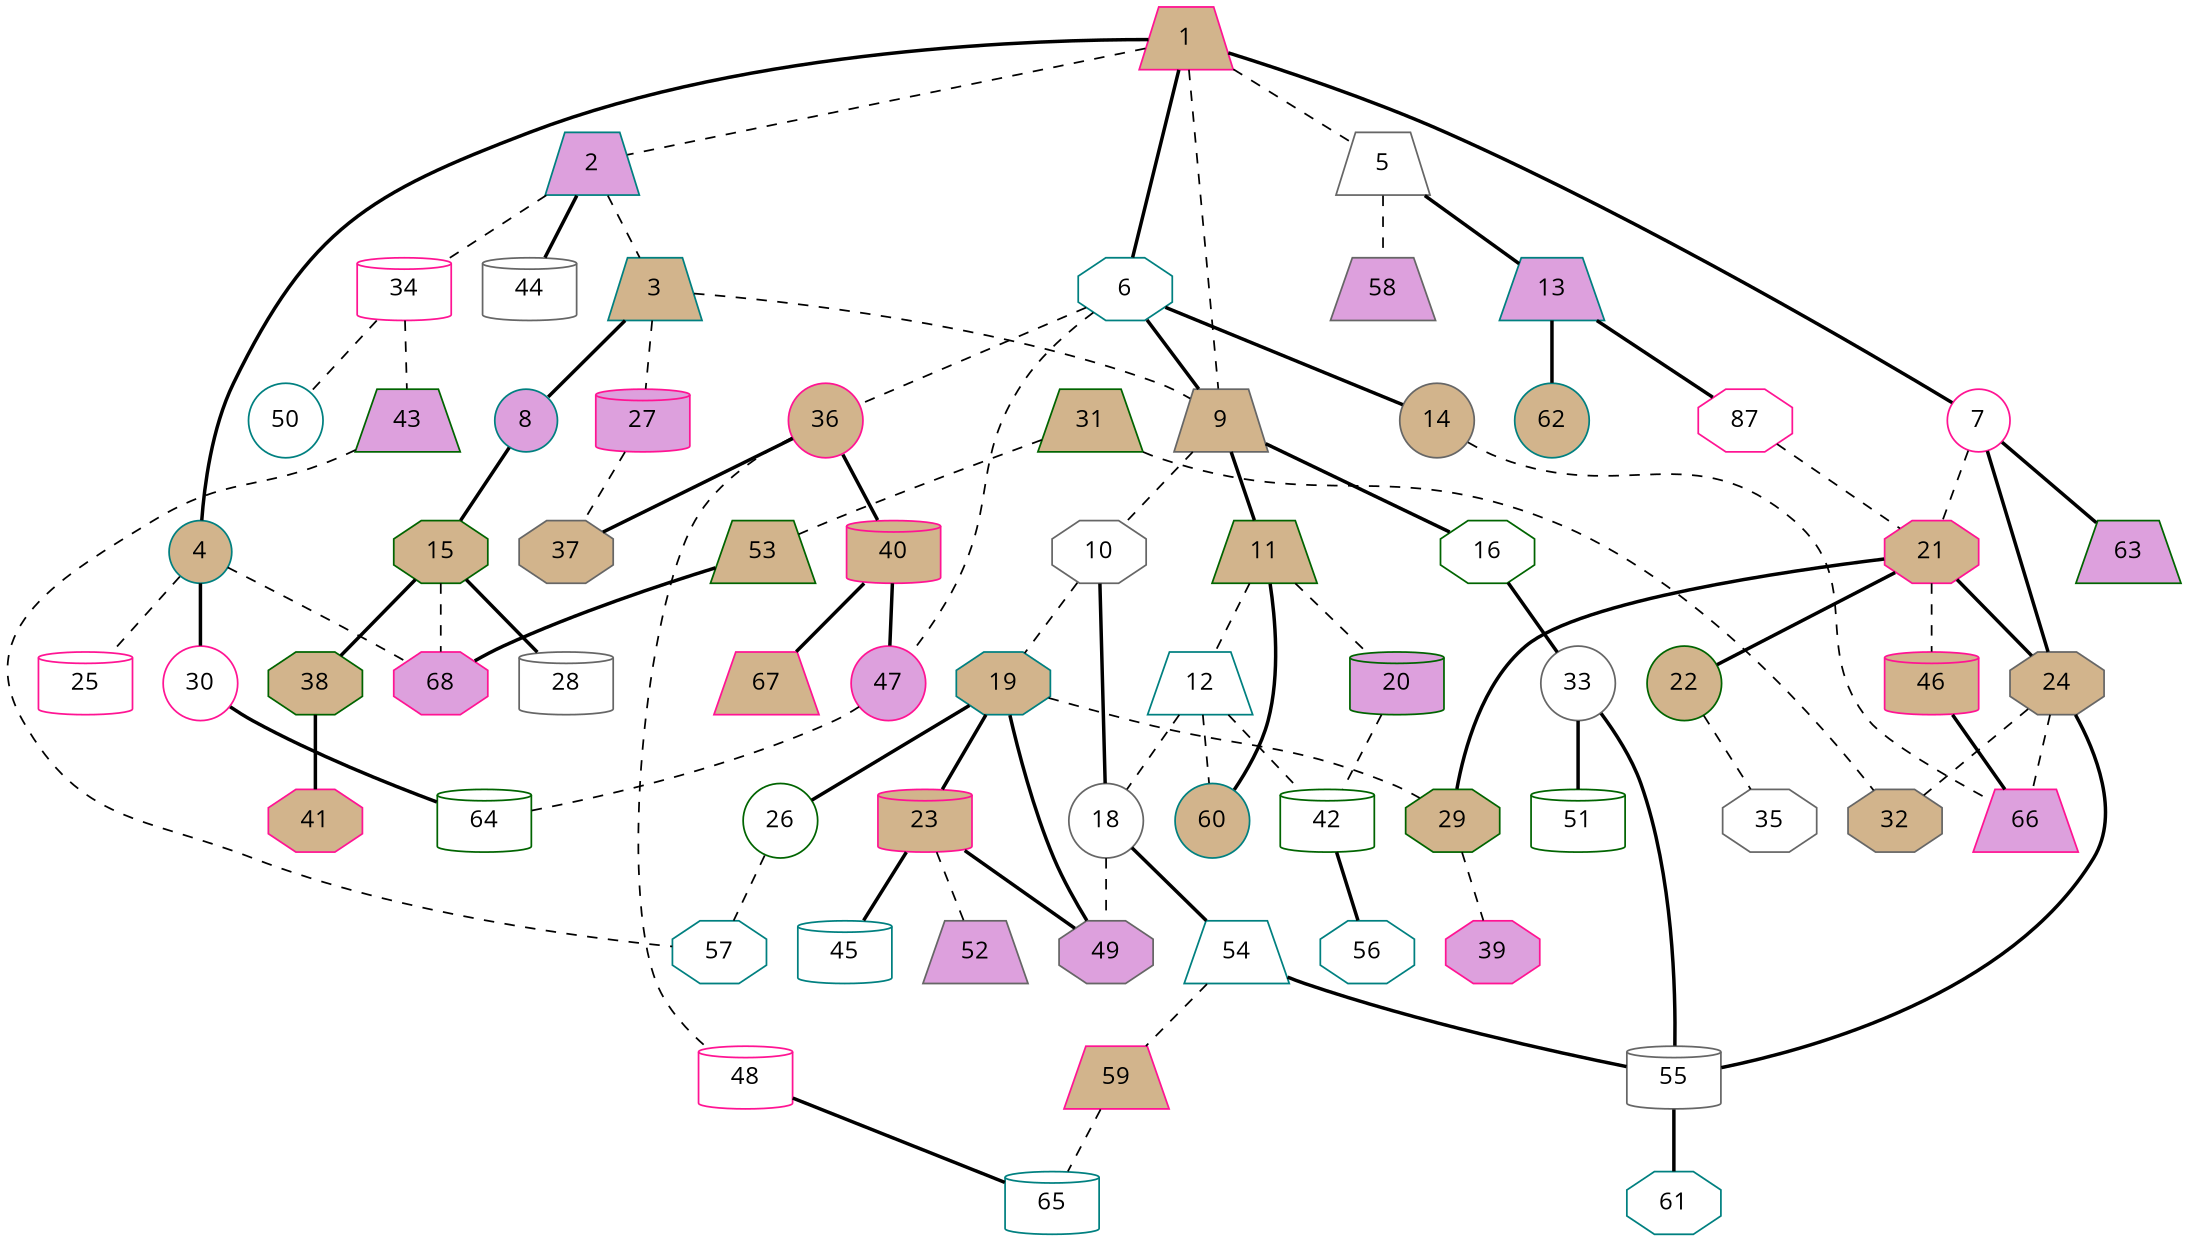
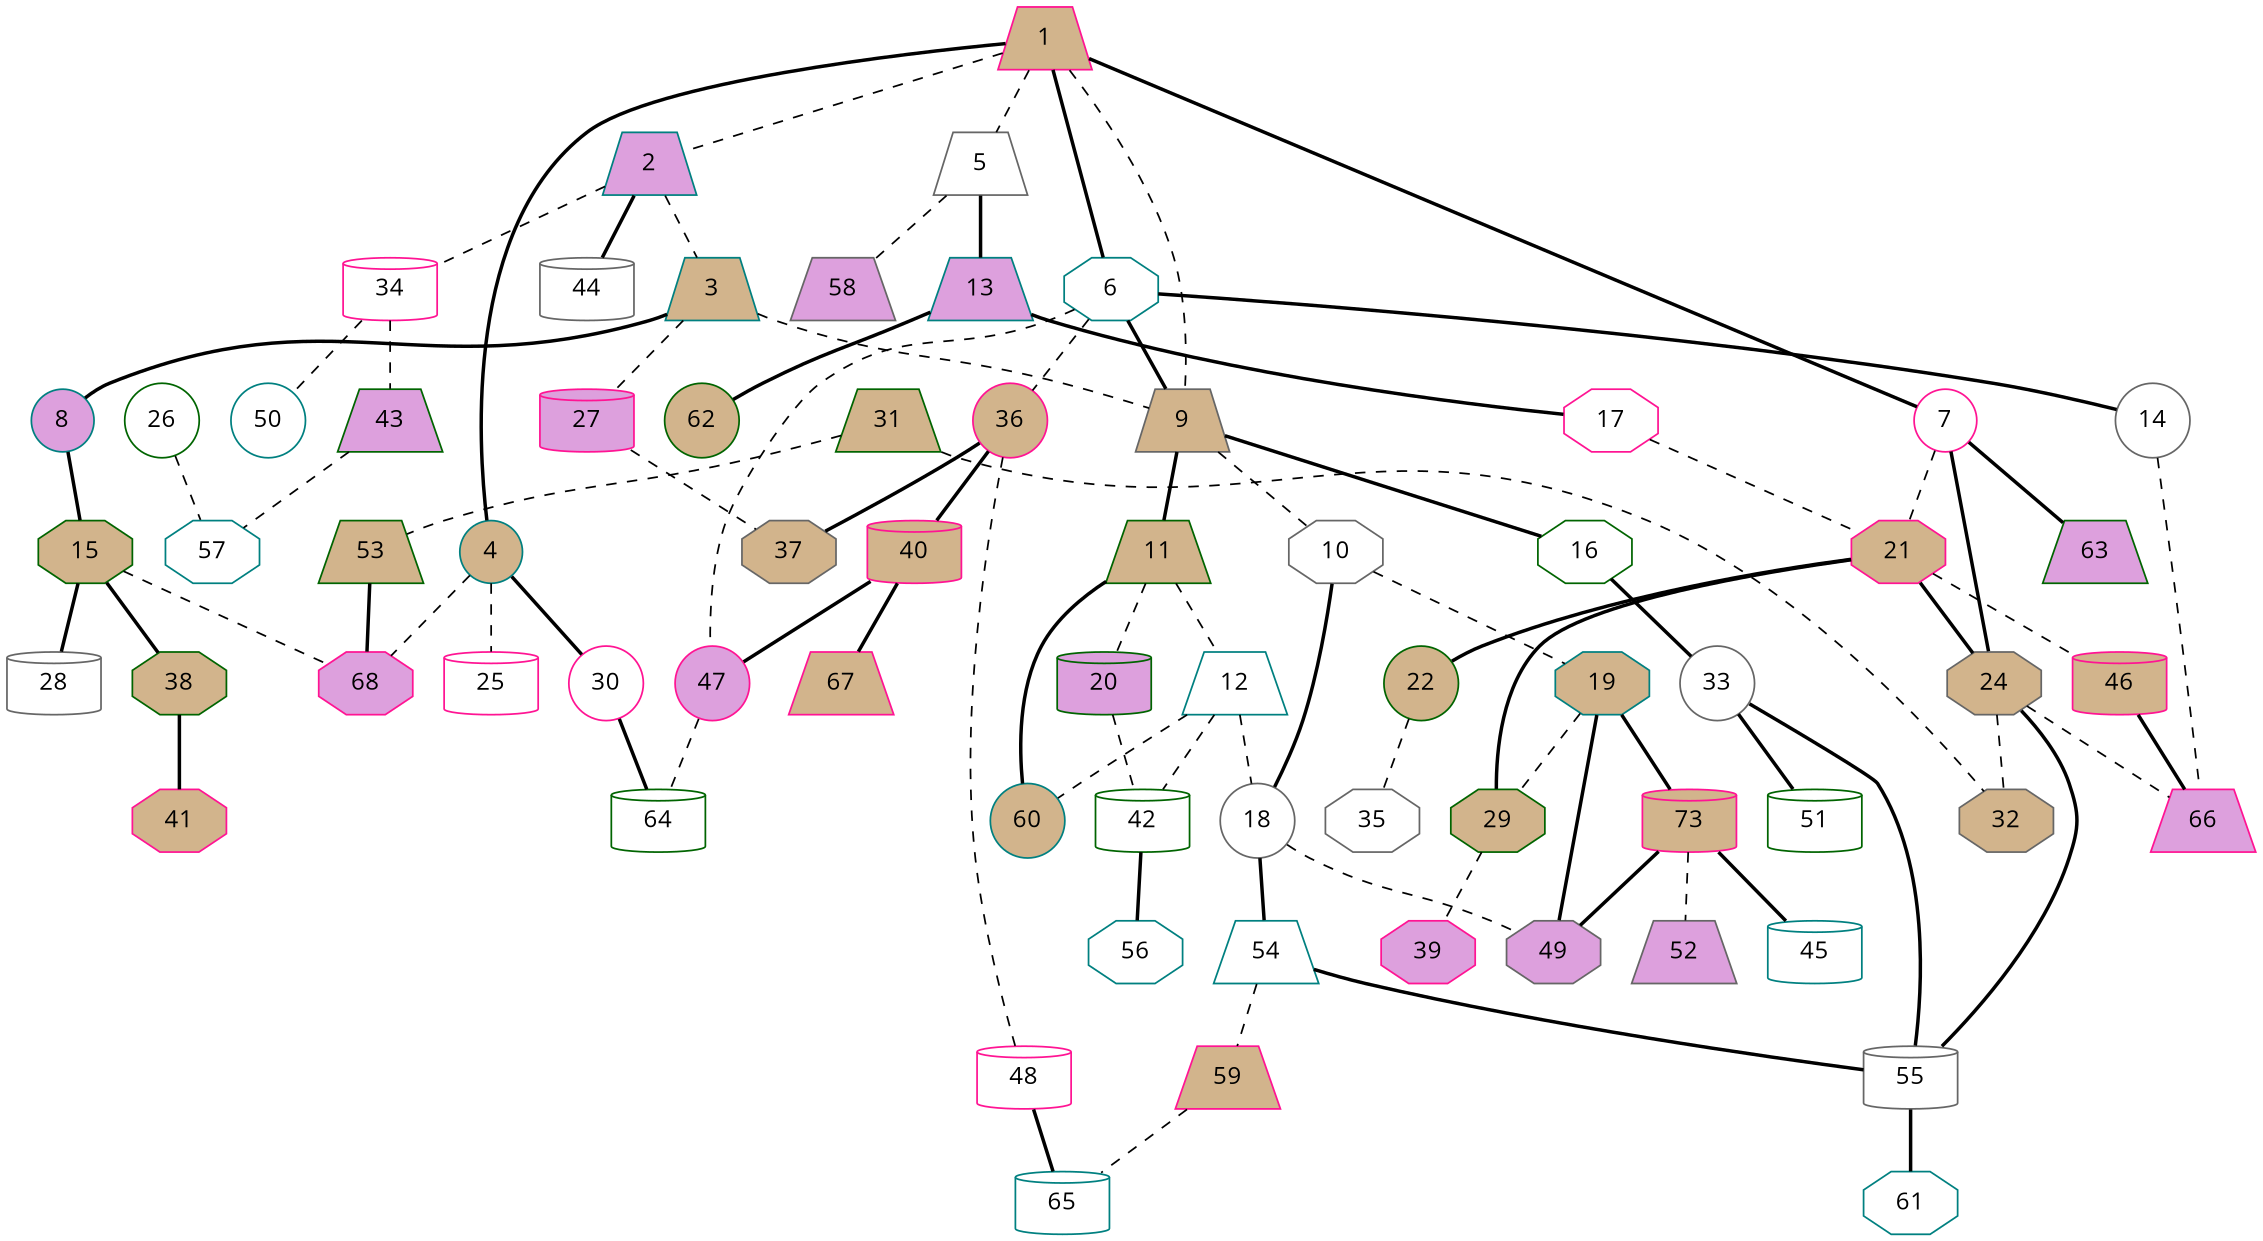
node "14": fillcolor tan -> white
node "62": color teal -> darkgreen
node "87": label "87" -> "17"
edge "19" -- "26": removed
node "23": label "23" -> "73"
